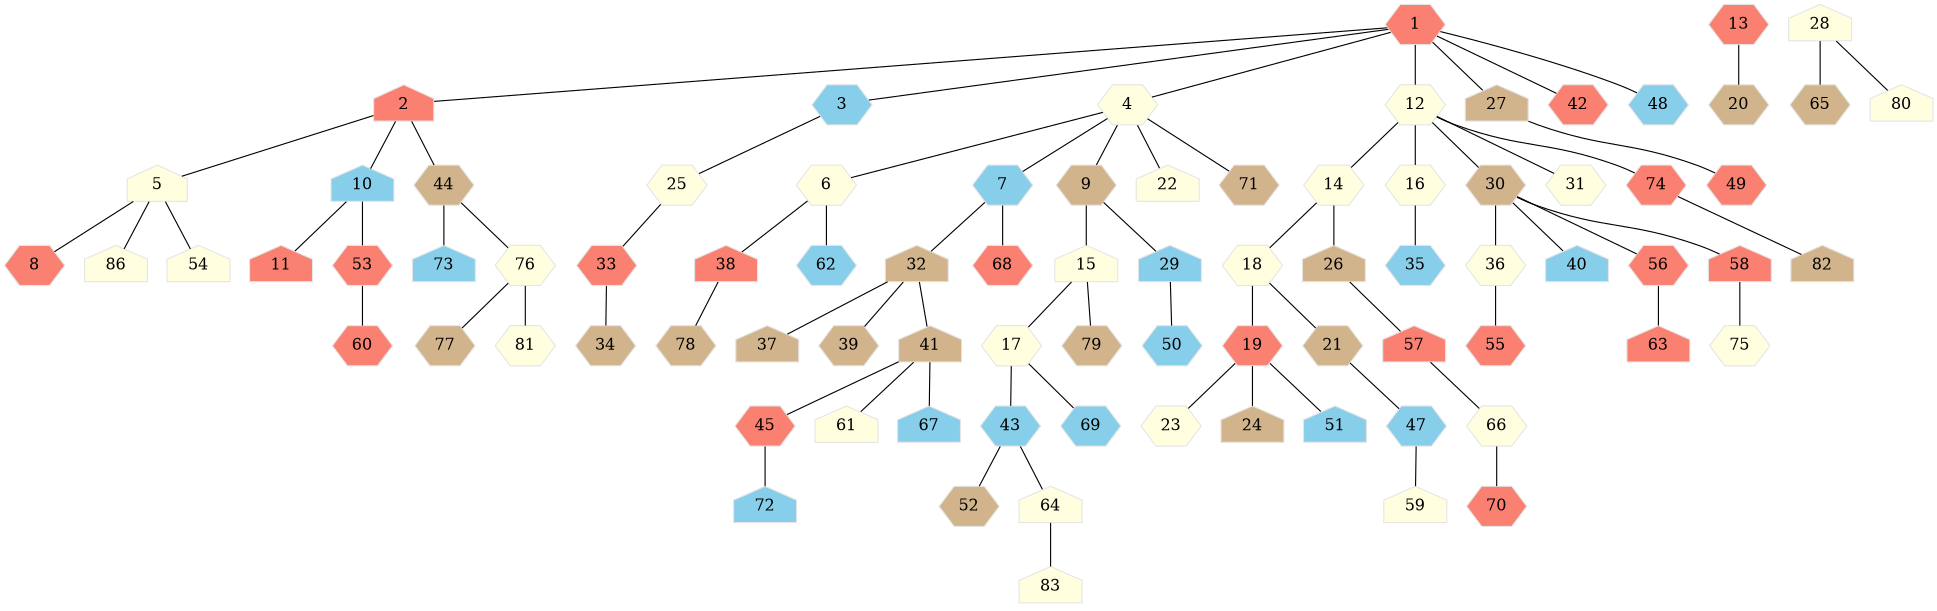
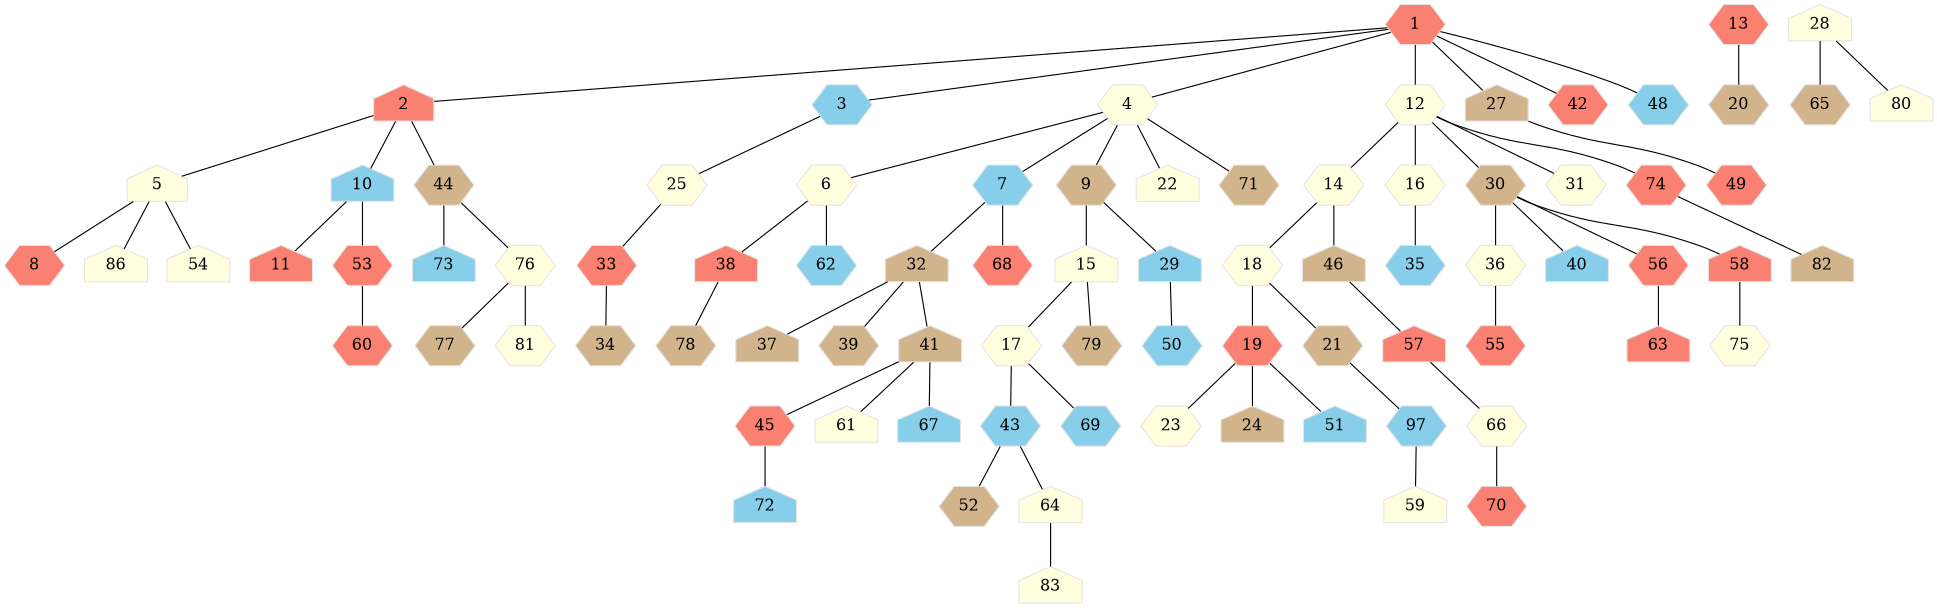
node "26": label "26" -> "46"
node "47": label "47" -> "97"
